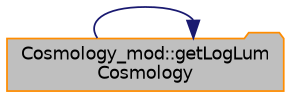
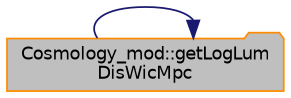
node "Cosmology_mod::getLogLum Cosmology": label "Cosmology_mod::getLogLum Cosmology" -> "Cosmology_mod::getLogLum DisWicMpc"
